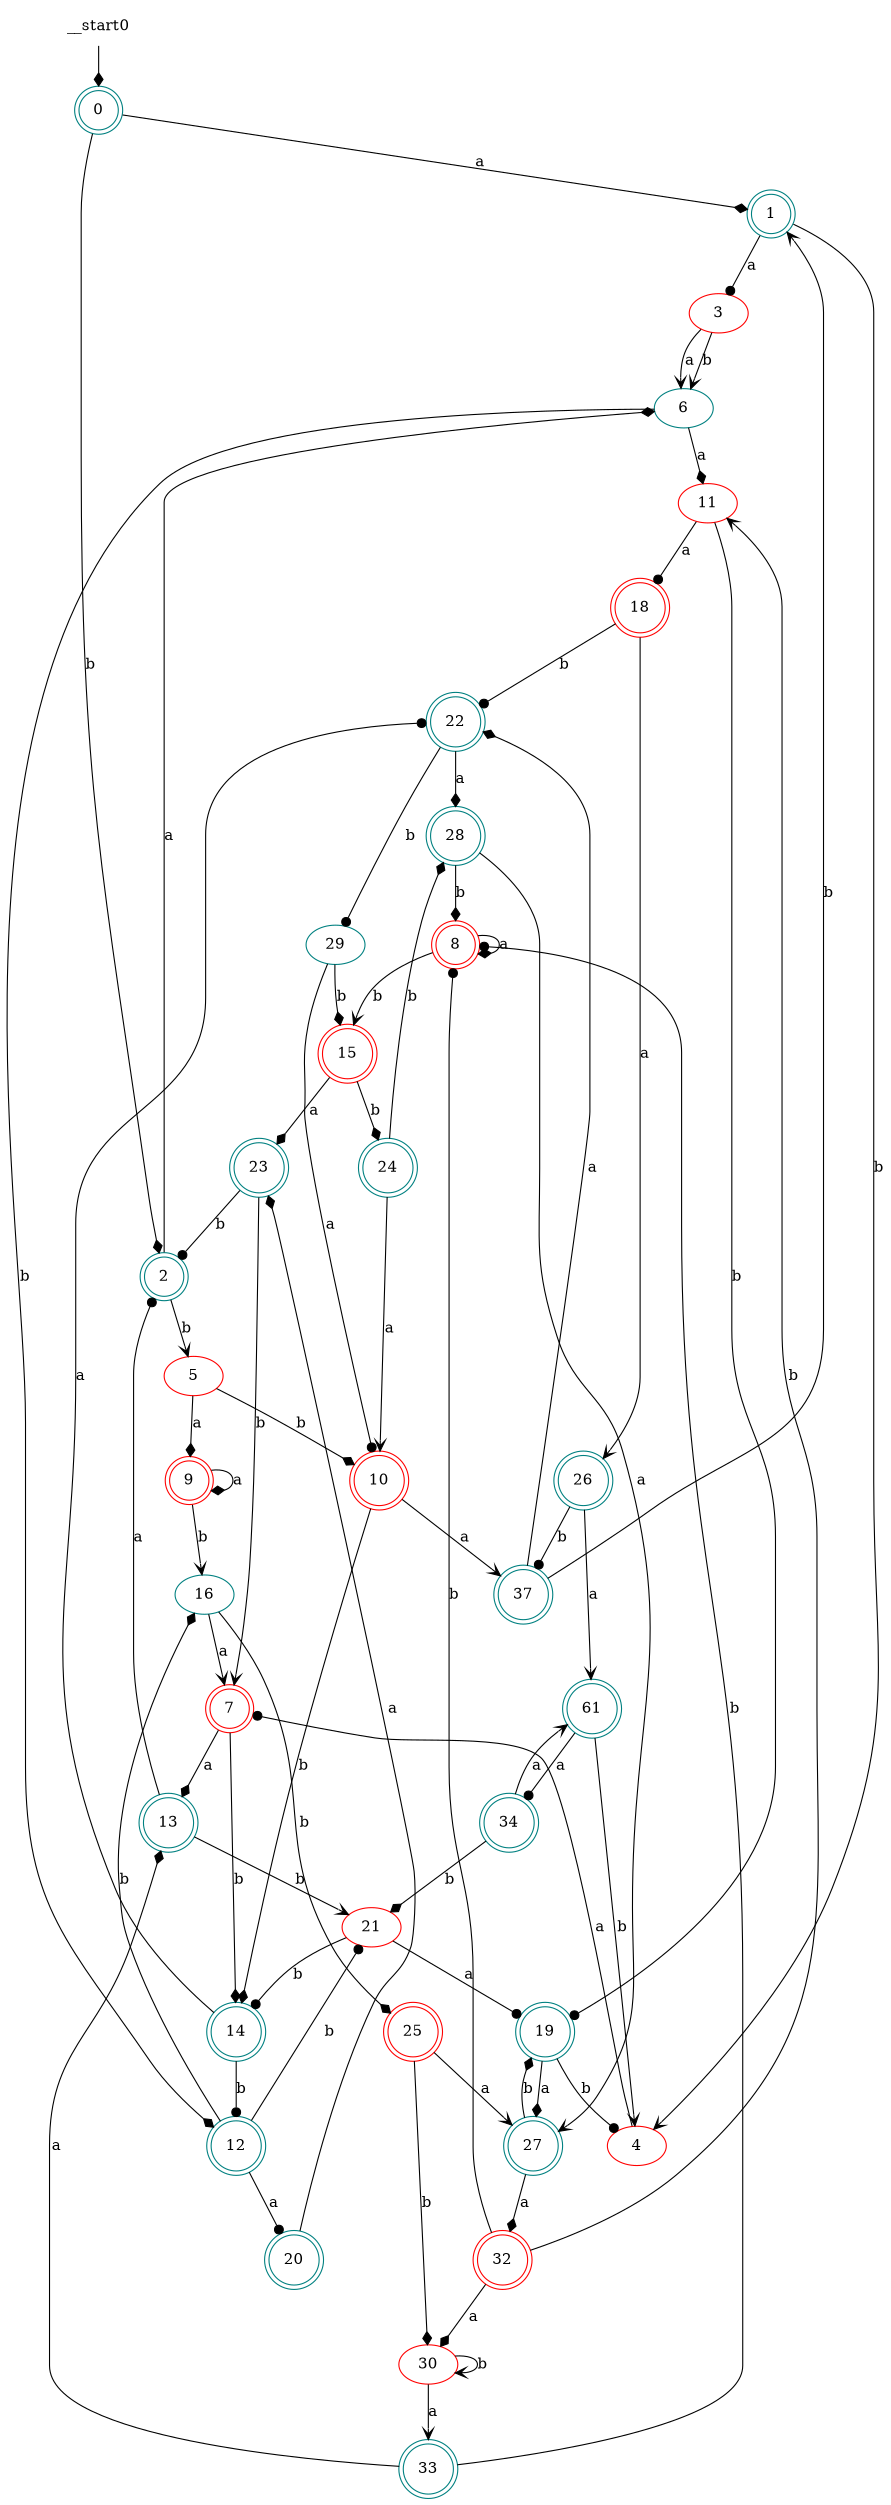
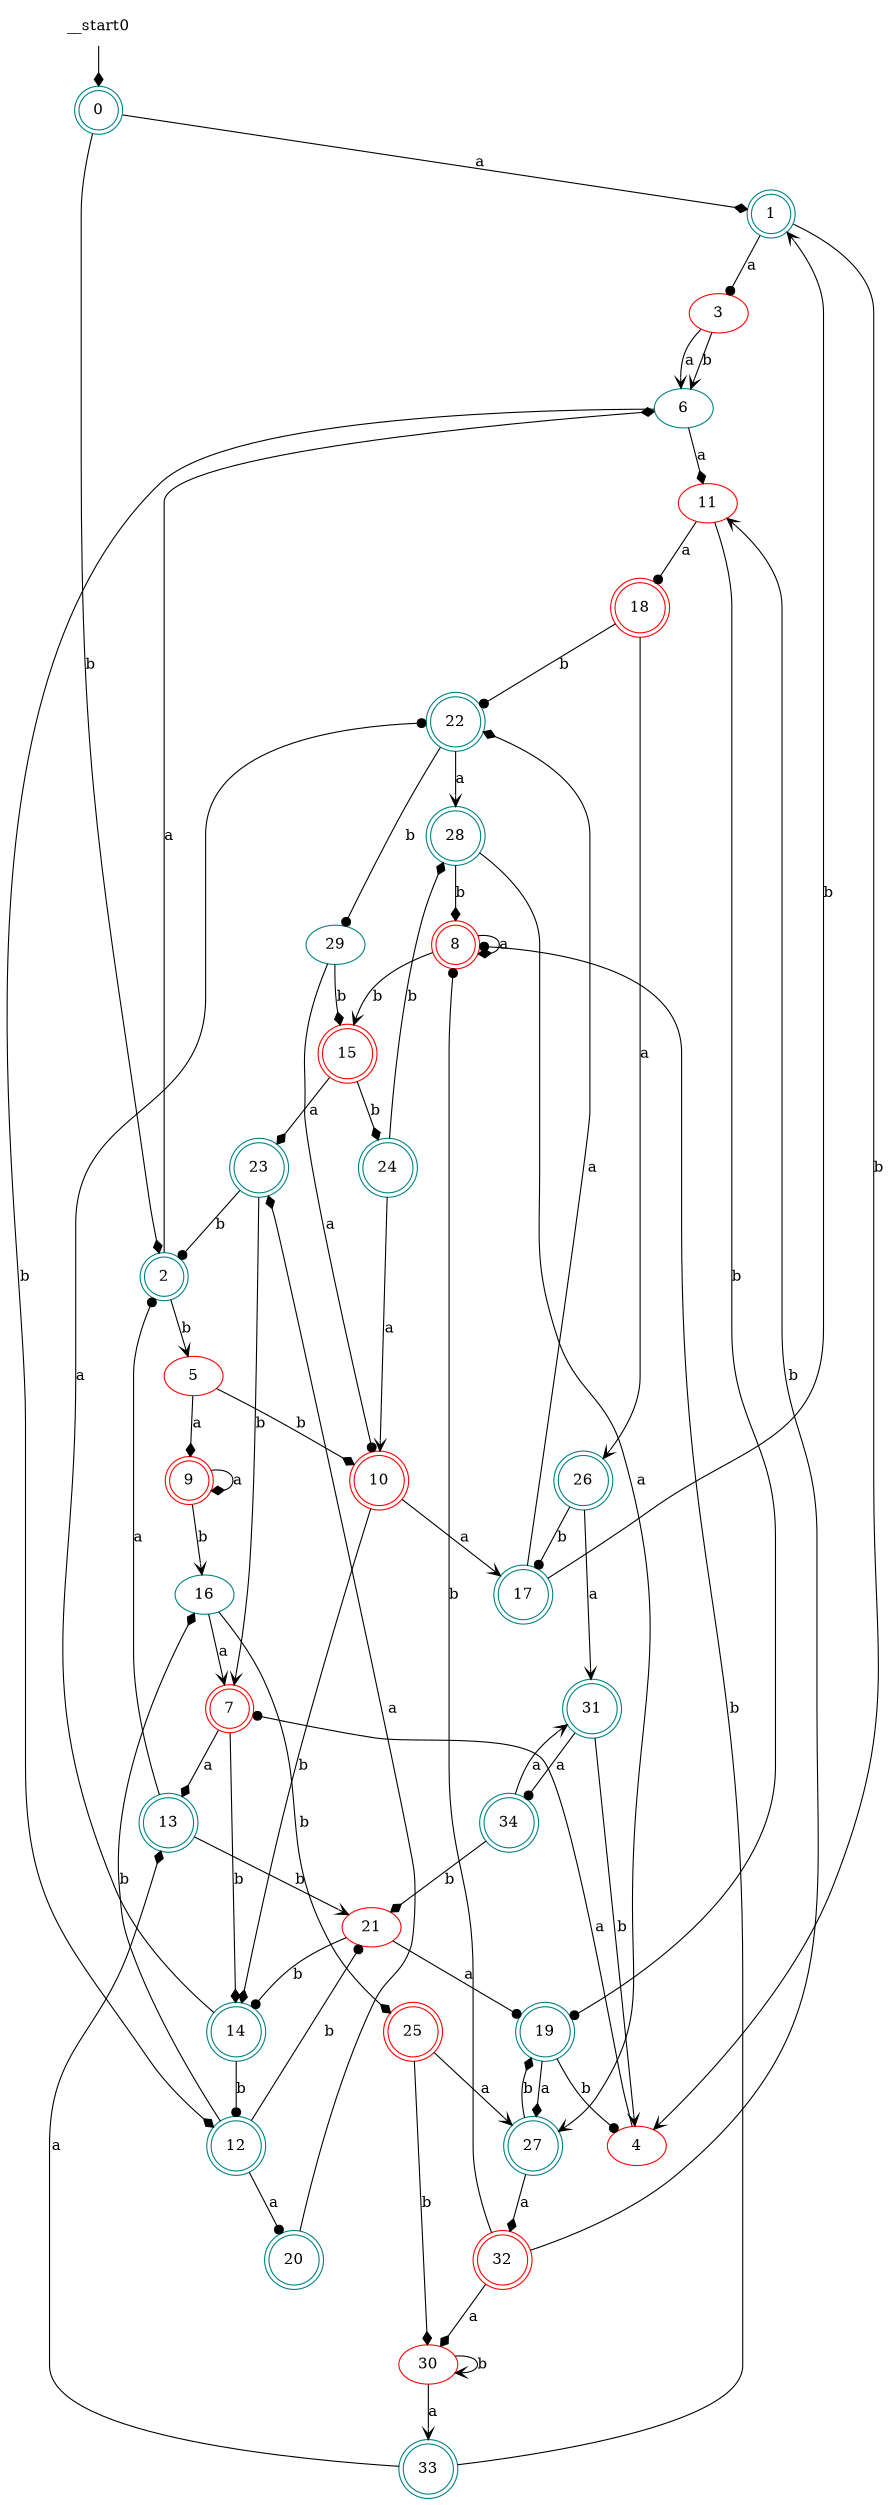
edge "22" -> "28": arrowhead diamond -> vee
node "37": label "37" -> "17"
node "61": label "61" -> "31"
